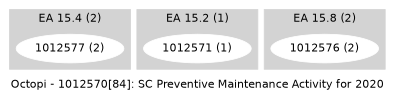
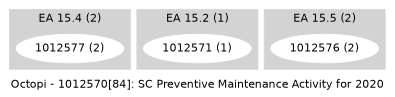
cluster "EA 15.8 (2)": label "EA 15.8 (2)" -> "EA 15.5 (2)"
